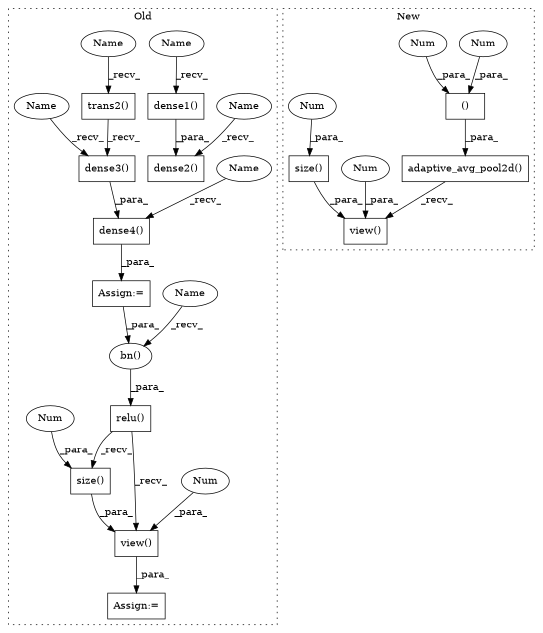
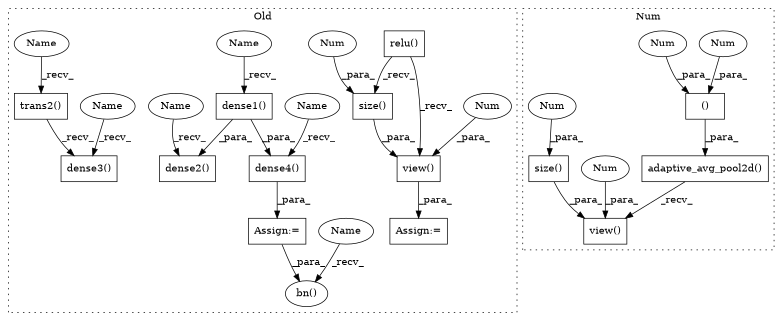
cluster "New": label "New" -> "Num"
edge "dense3()" -> "dense4()": now "dense1()" -> "dense4()"
edge "bn()" -> "relu()": removed, label "_para_"
